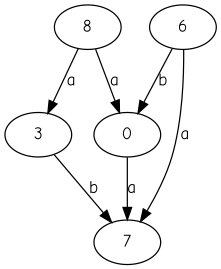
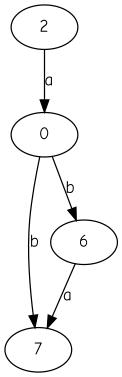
node "8": label "8" -> "2"
edge "6" -> "0": reversed
node "3": removed
edge "0" -> "7": label "a" -> "b"
